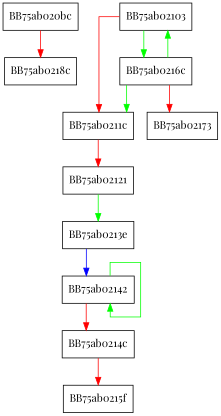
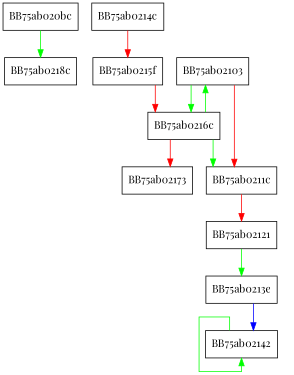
edge "BB75ab020bc" -> "BB75ab0218c": color red -> green
edge "BB75ab0215f" -> "BB75ab0216c": added
edge "BB75ab02142" -> "BB75ab0214c": removed
